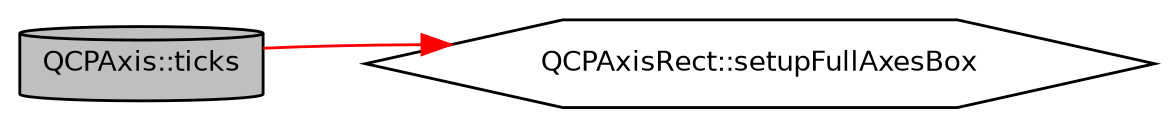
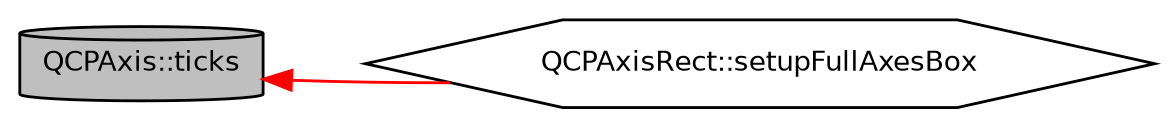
edge "QCPAxis::ticks" -> "QCPAxisRect::setupFullAxesBox": reversed
